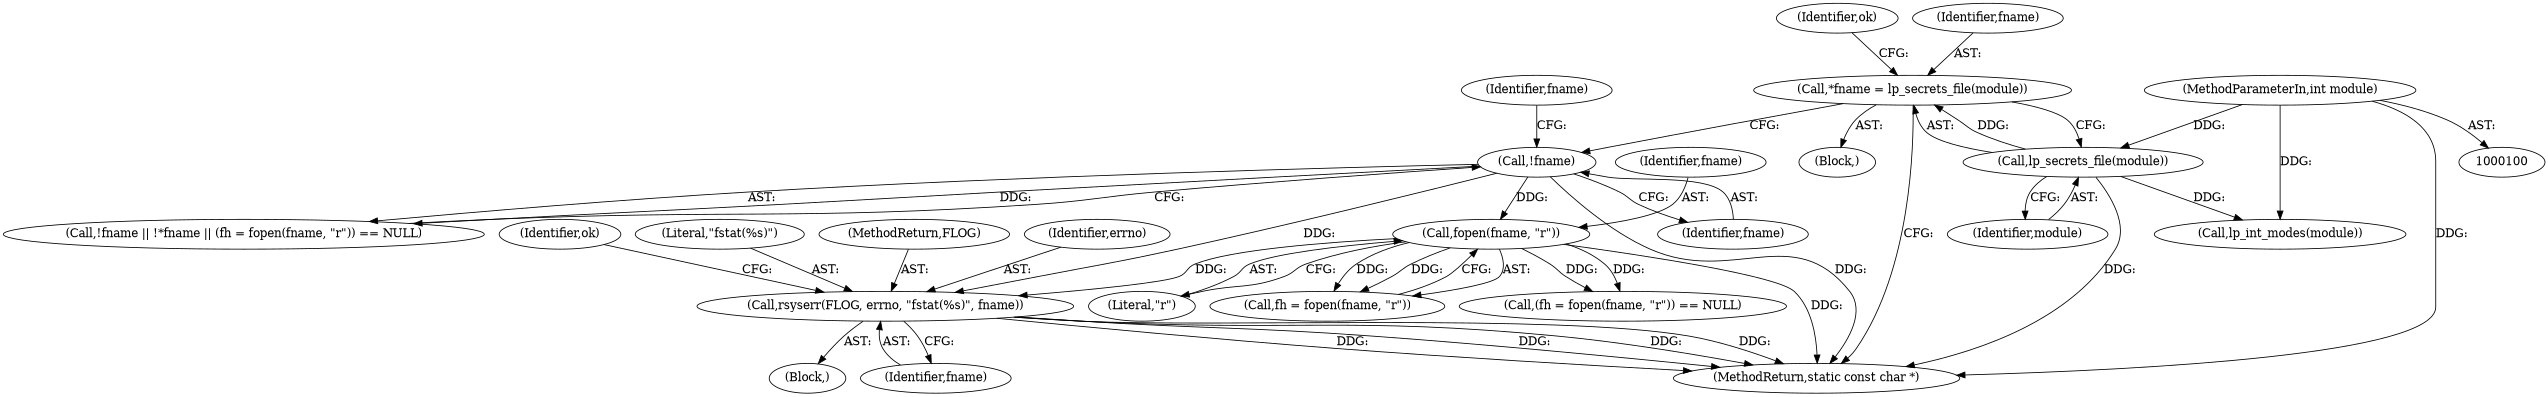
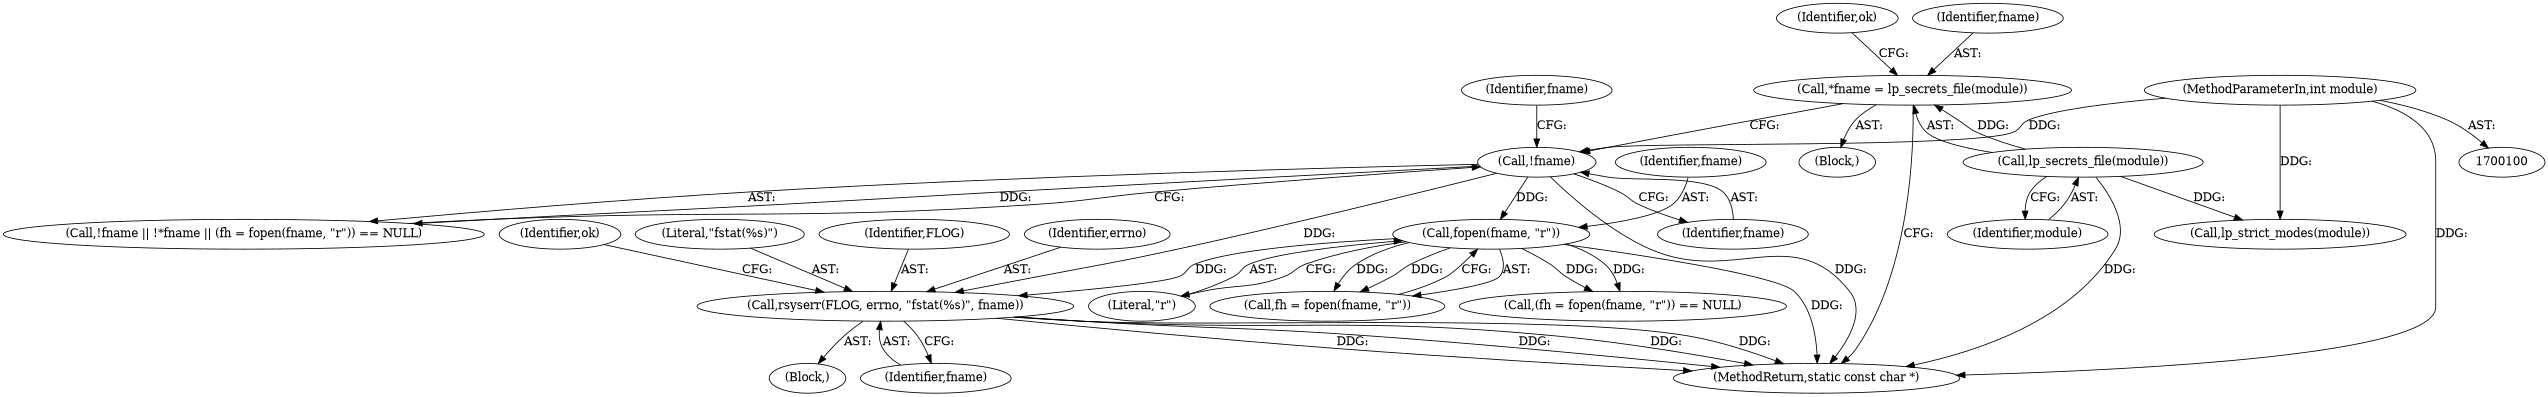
edge "(Call,*fname = lp_secrets_file(module))" -> "(Call,lp_secrets_file(module))": removed, label "CFG:"
edge "(MethodParameterIn,int module)" -> "(Call,lp_secrets_file(module))": now "(MethodParameterIn,int module)" -> "(Call,!fname)"
node "1000100": label "1000100" -> "1700100"
node "(MethodReturn,FLOG)": label "(MethodReturn,FLOG)" -> "(Identifier,FLOG)"
node "(Call,lp_int_modes(module))": label "(Call,lp_int_modes(module))" -> "(Call,lp_strict_modes(module))"
